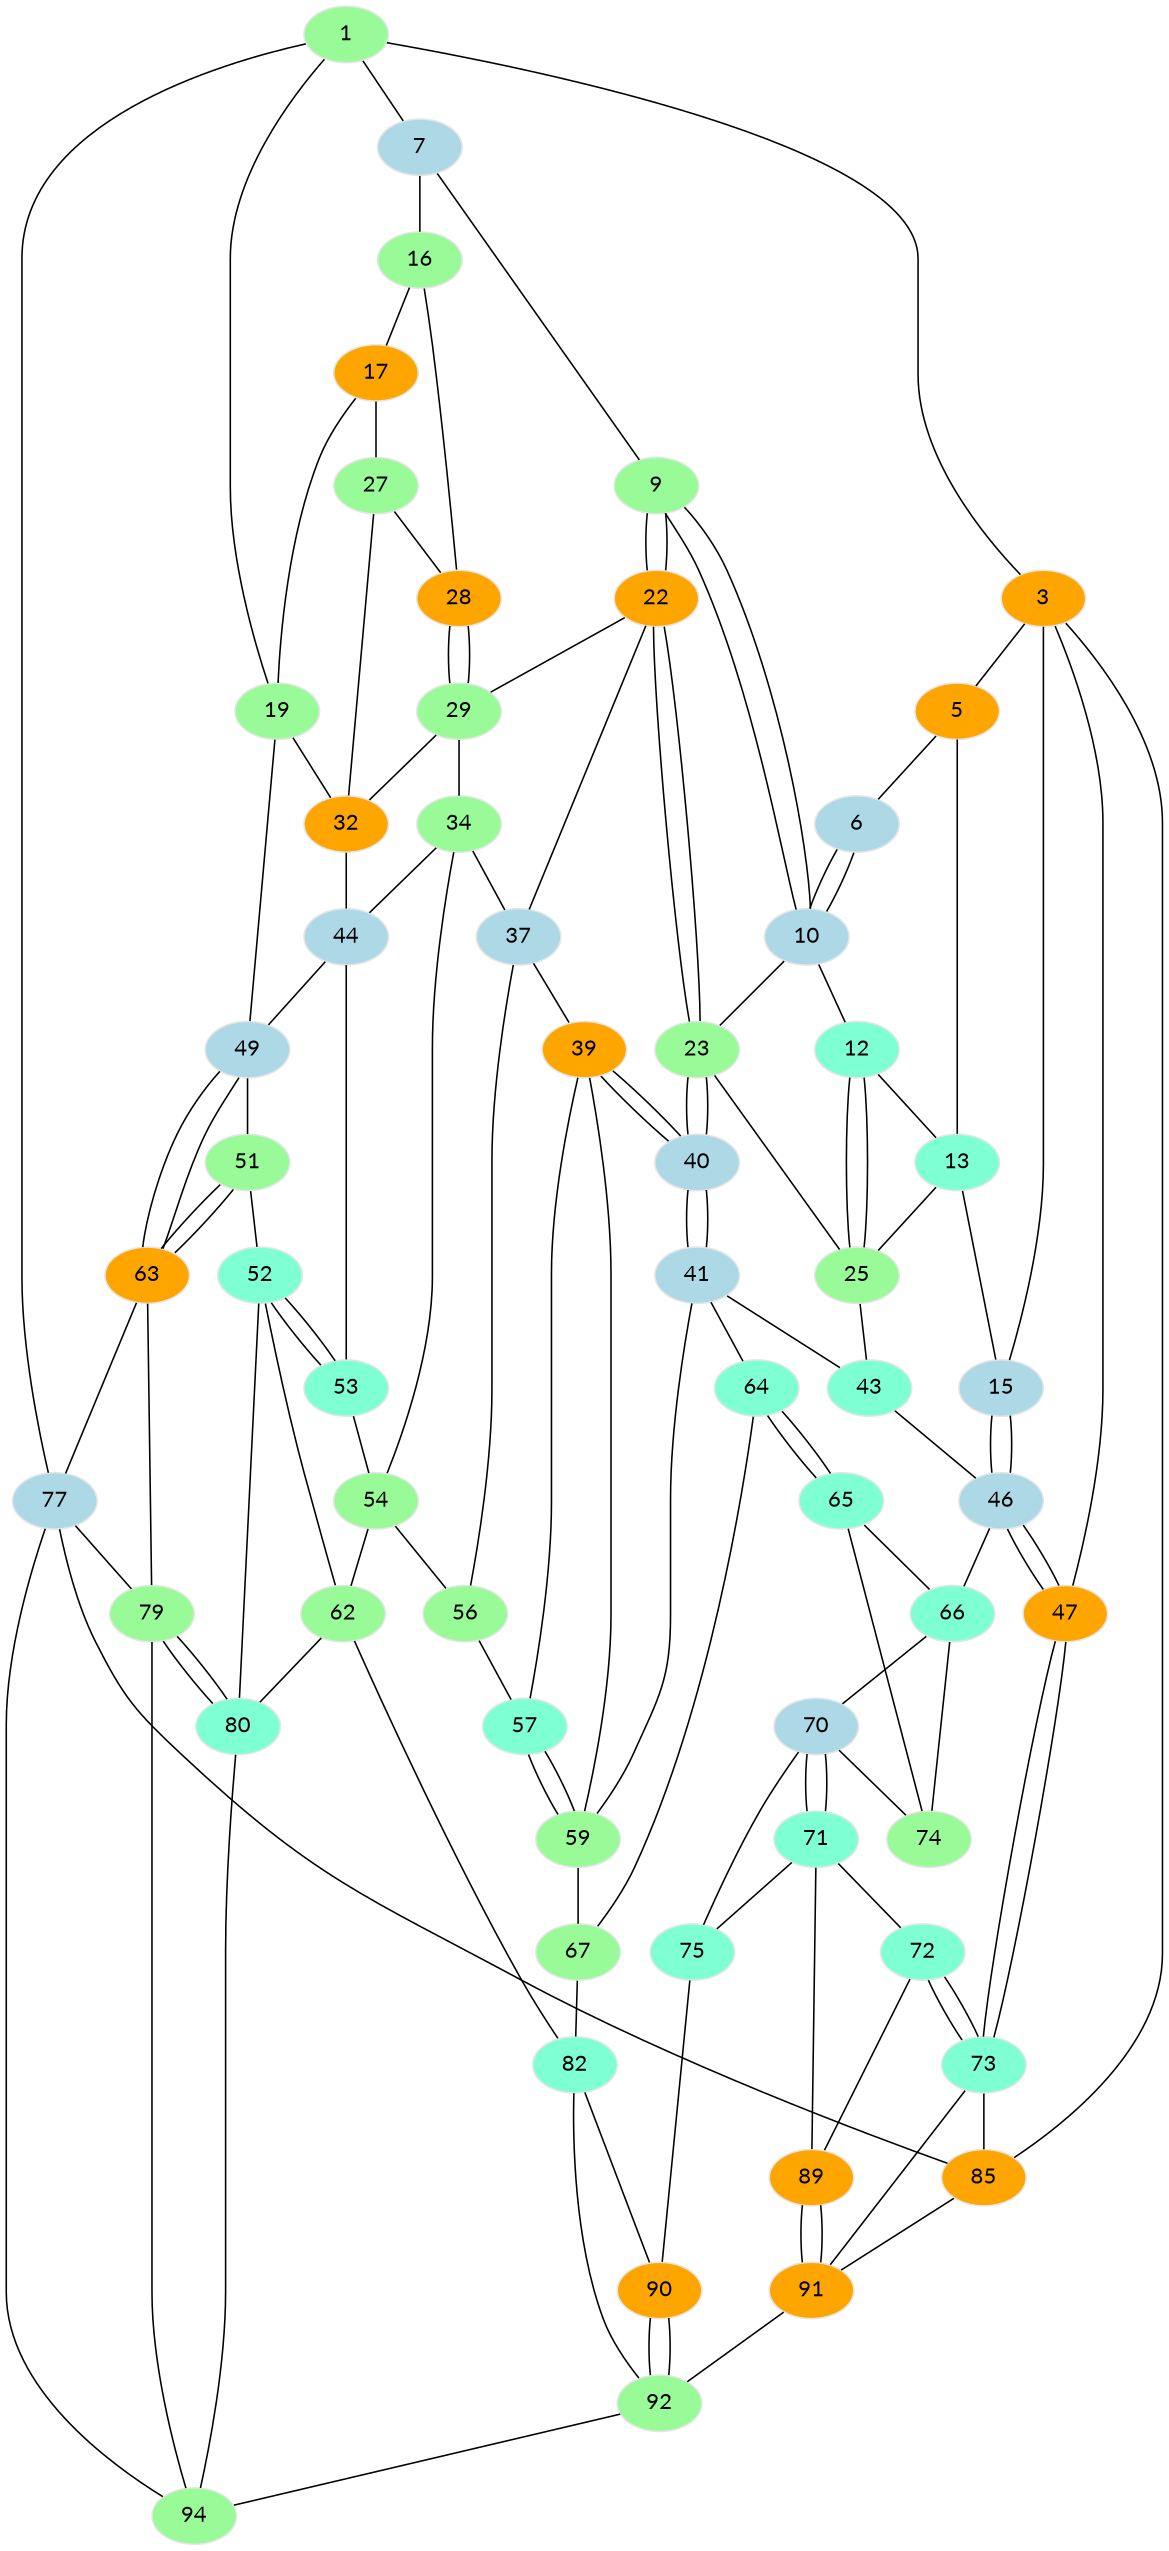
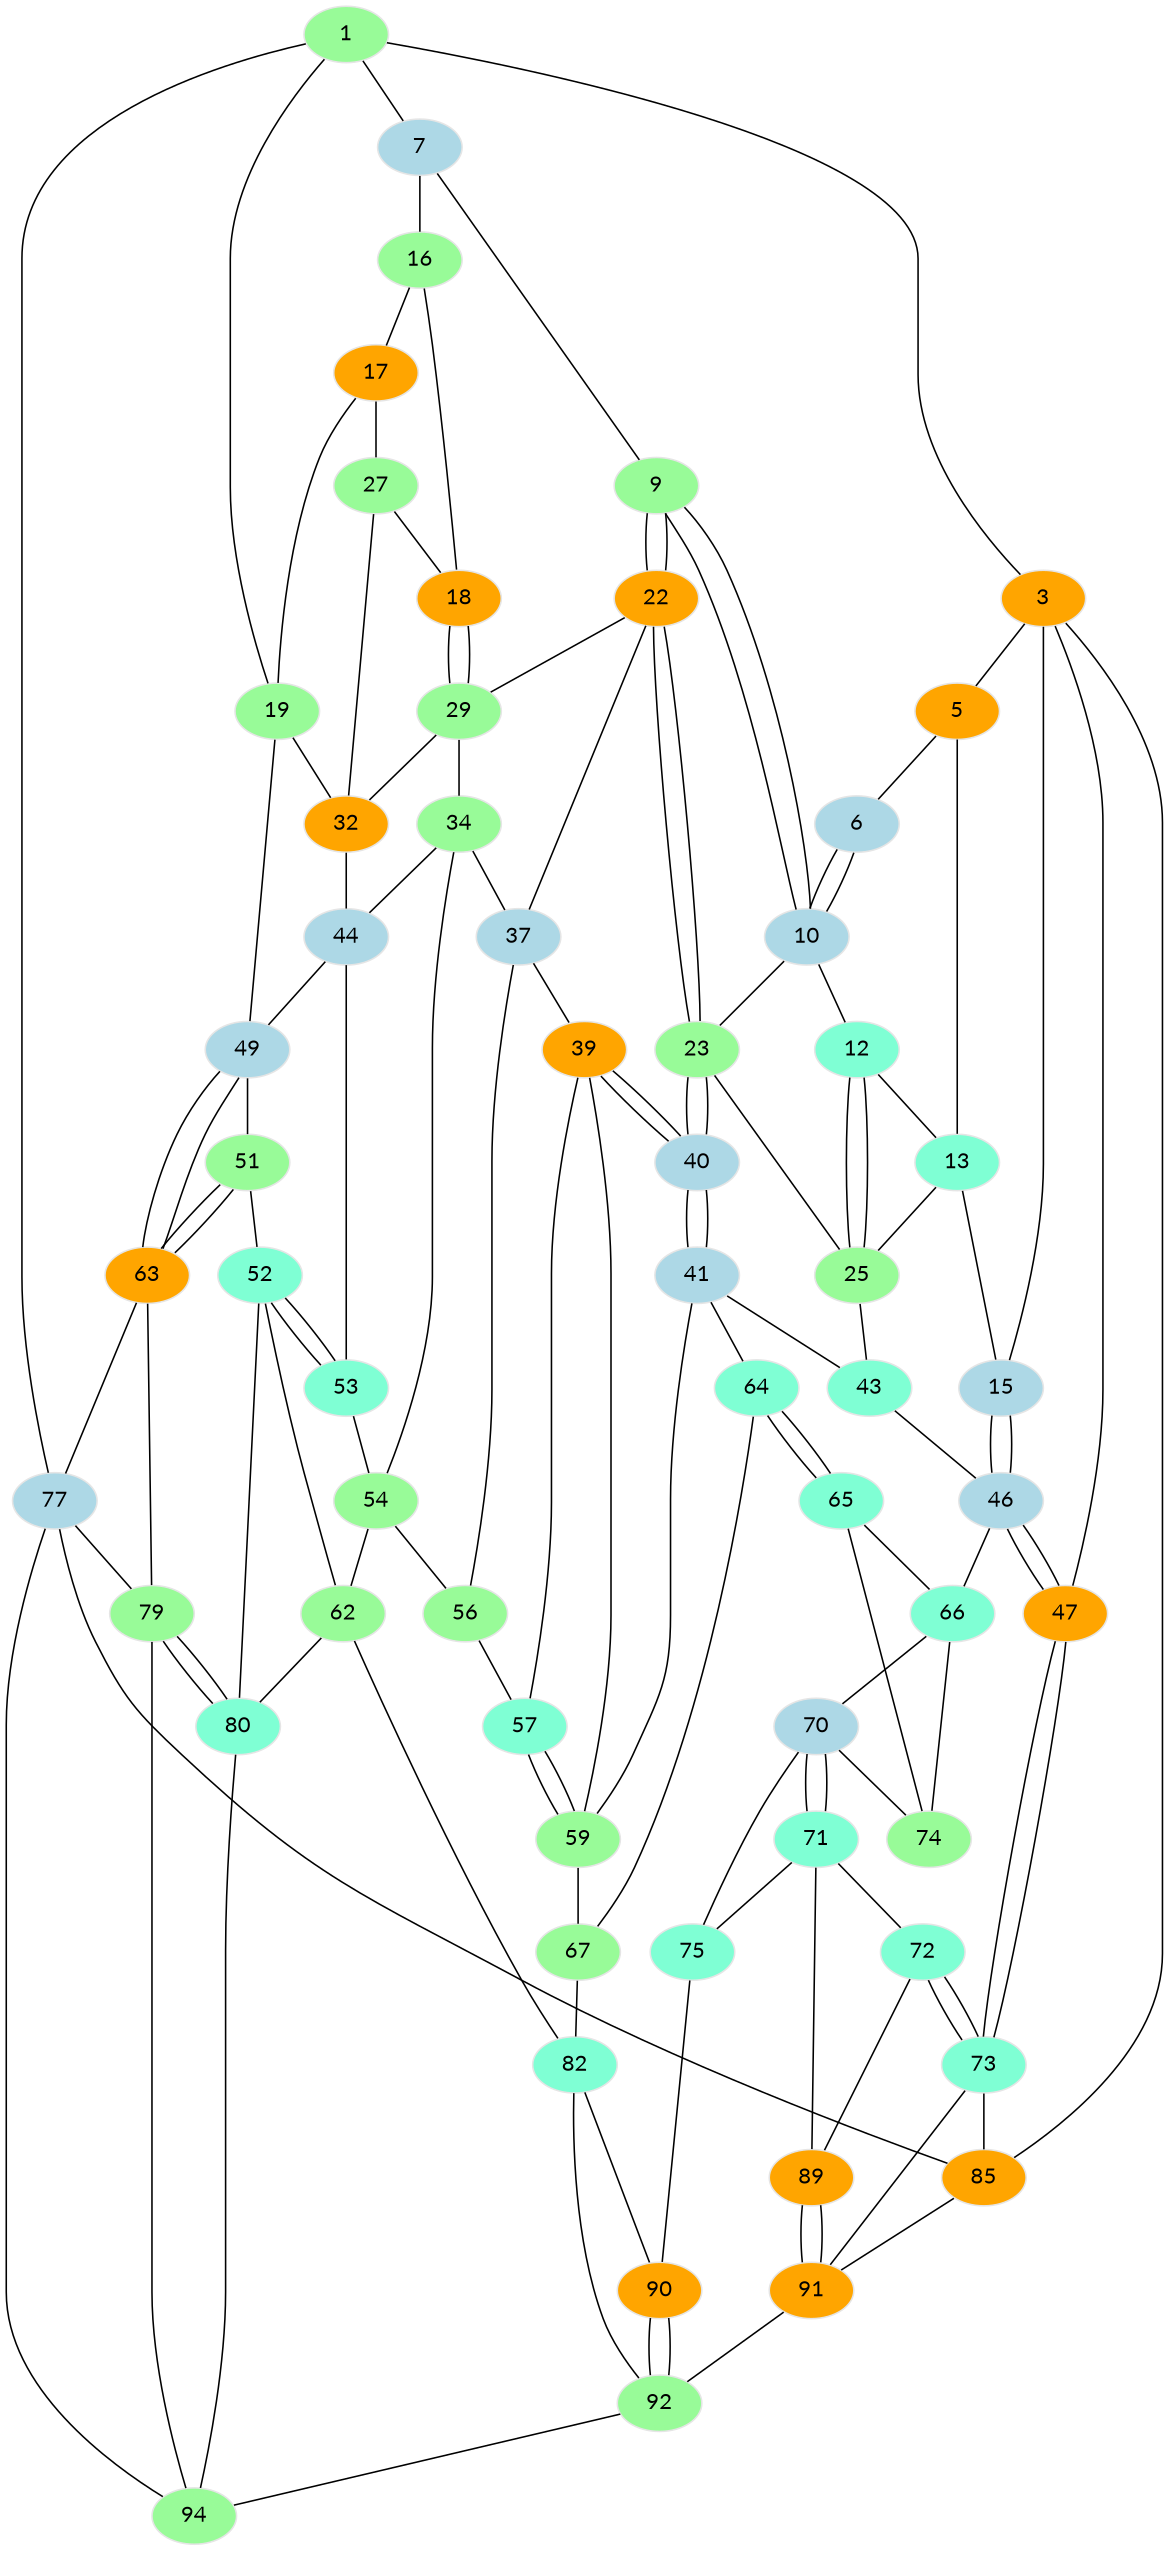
node "28": label "28" -> "18"
